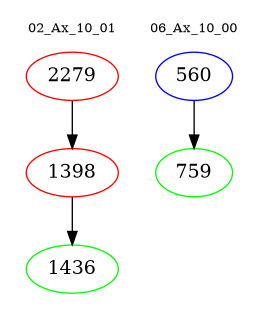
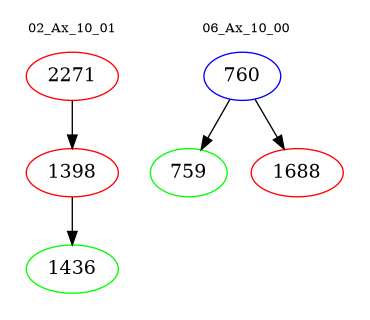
node "2279": label "2279" -> "2271"
node "560": label "560" -> "760"
node "1688": added
